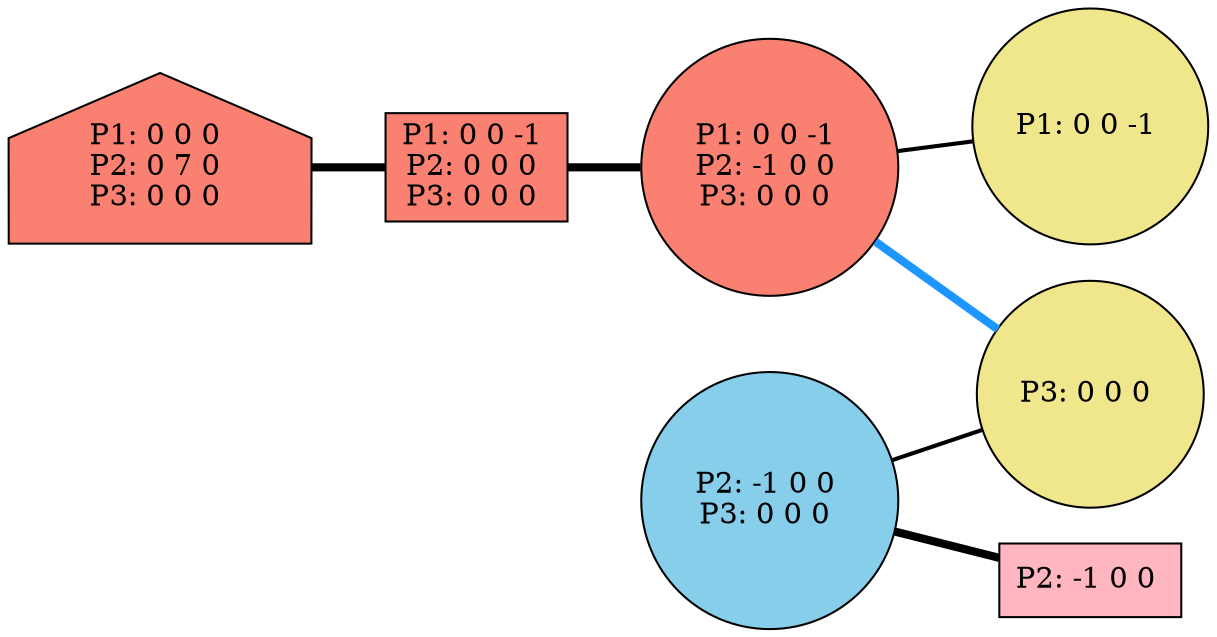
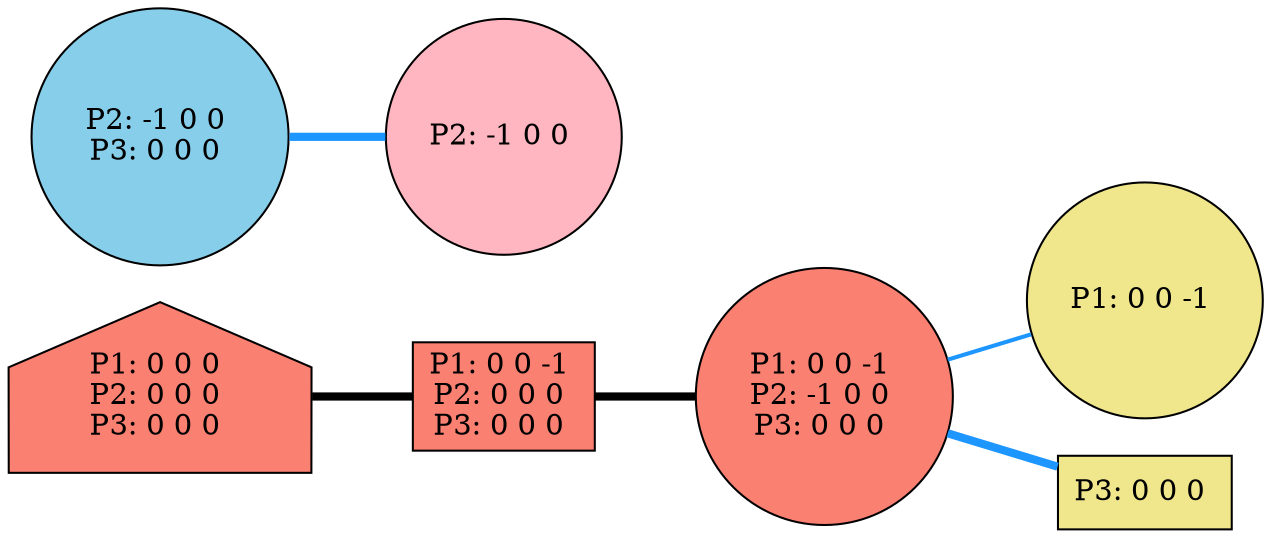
edge "P1: 0 0 -1" -- "P1: 0 0 -1 P2: -1 0 0 P3: 0 0 0": color black -> #1e96ff
node "P1: 0 0 0 P2: 0 7 0 P3: 0 0 0": label "P1: 0 0 0 P2: 0 7 0 P3: 0 0 0" -> "P1: 0 0 0 P2: 0 0 0 P3: 0 0 0"
node "P3: 0 0 0": shape circle -> box
edge "P3: 0 0 0" -- "P2: -1 0 0 P3: 0 0 0": removed
edge "P2: -1 0 0 P3: 0 0 0" -- "P2: -1 0 0": color black -> #1e96ff
node "P2: -1 0 0": shape box -> circle
